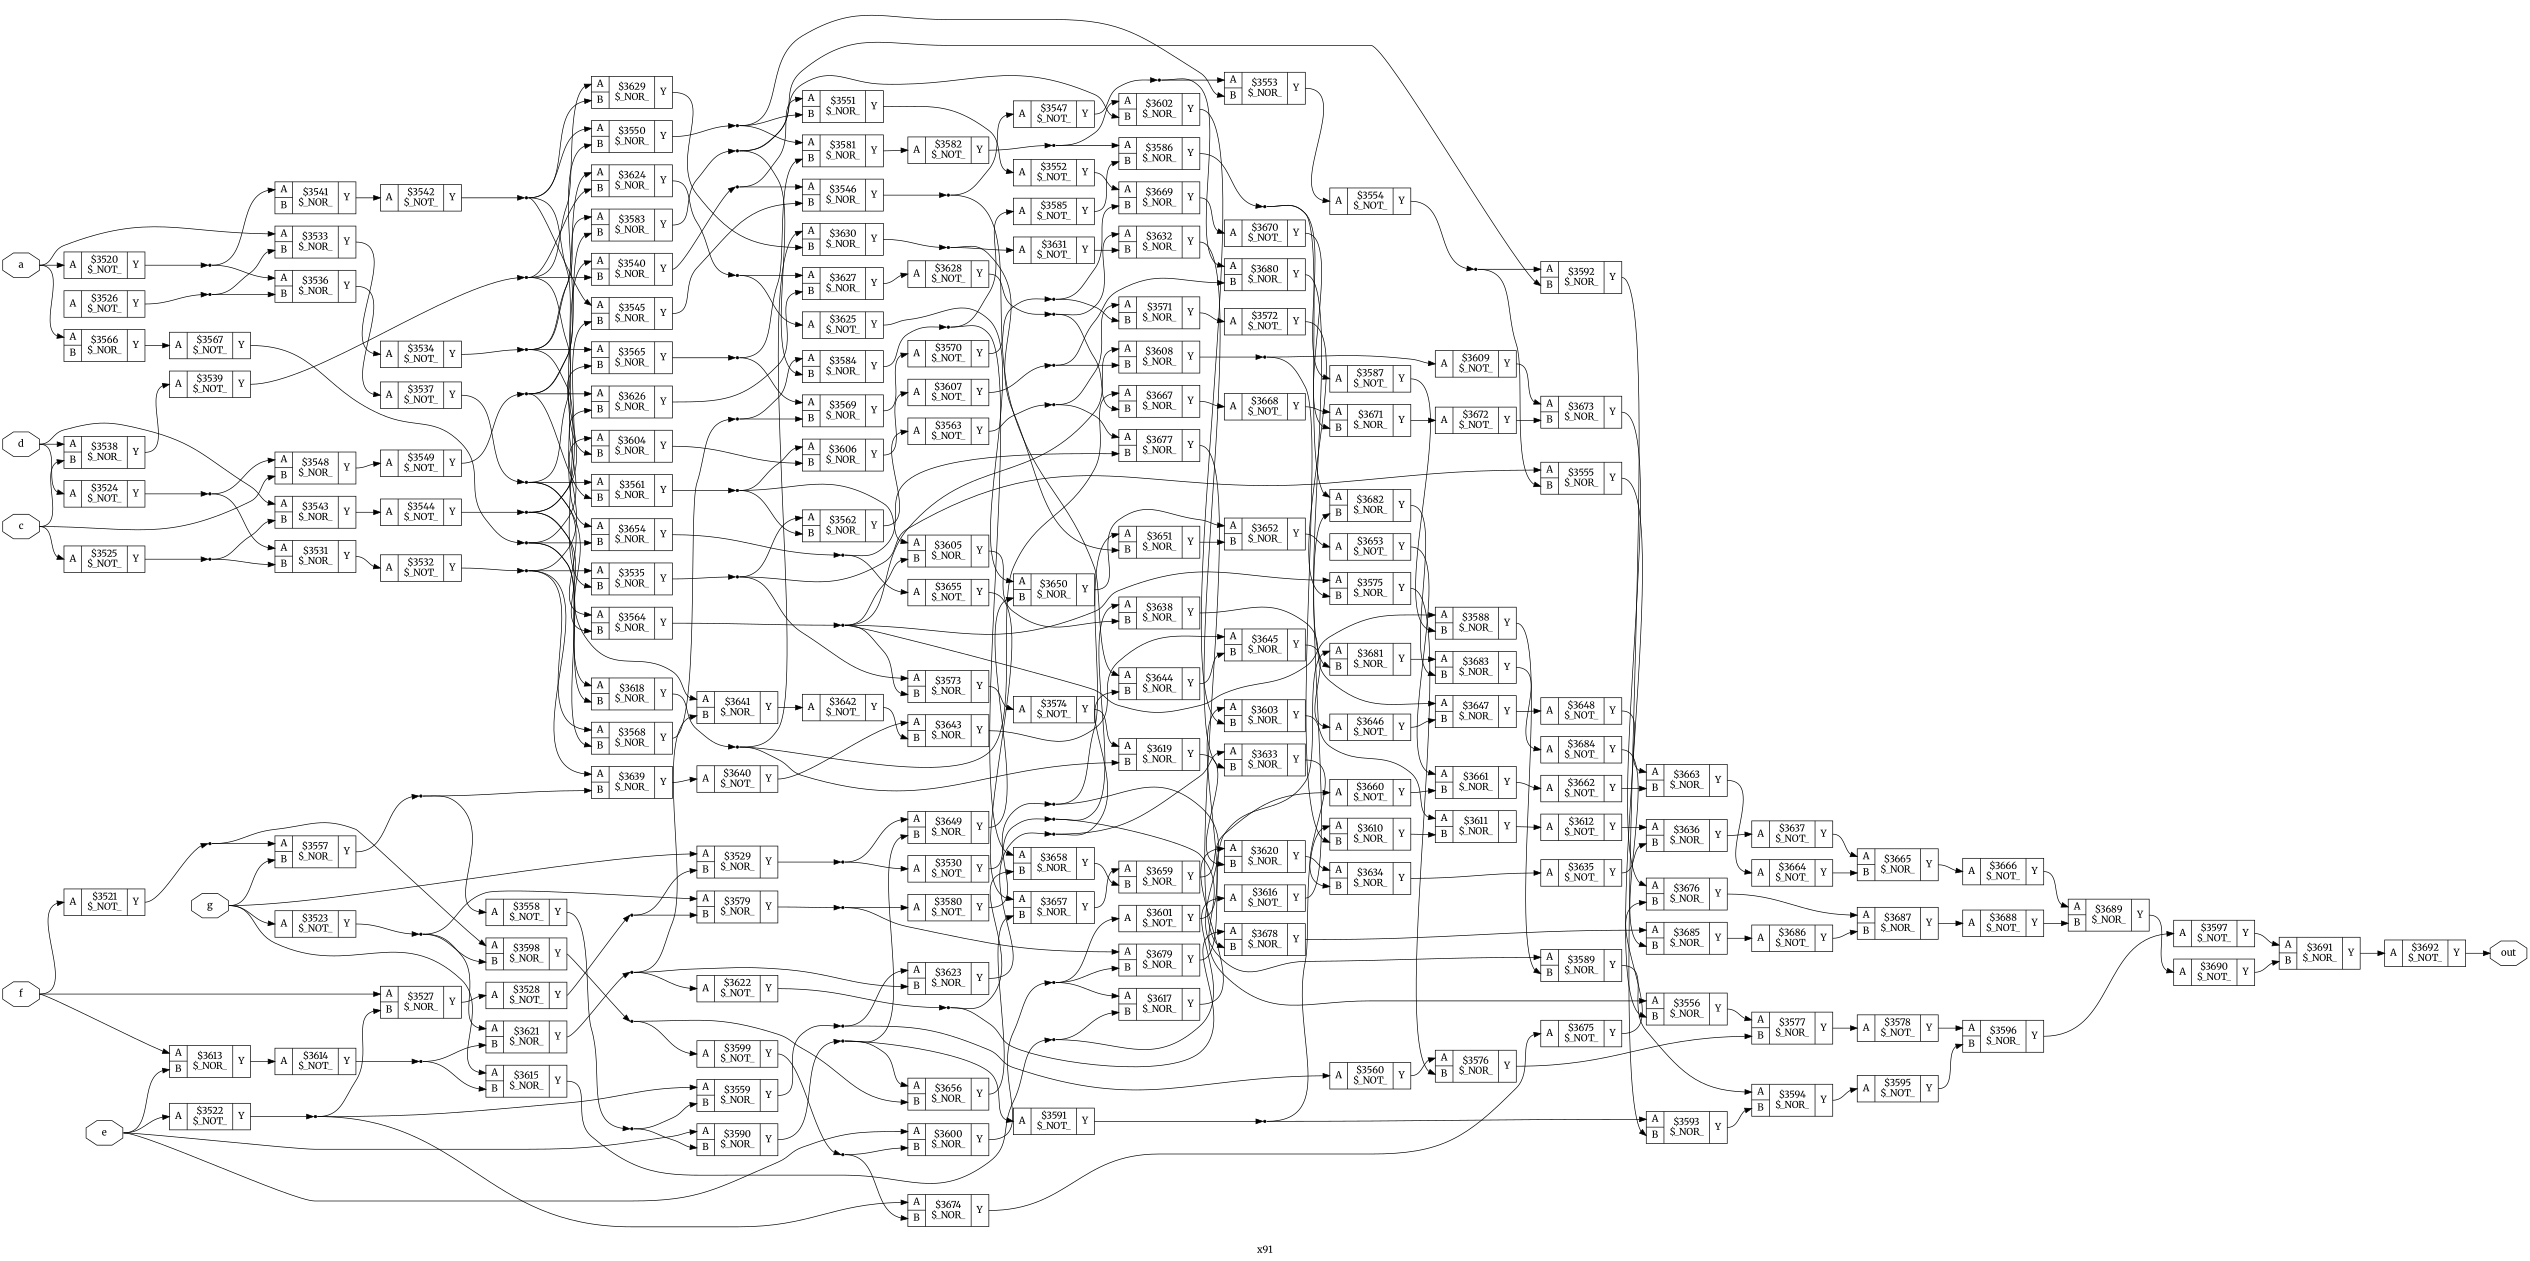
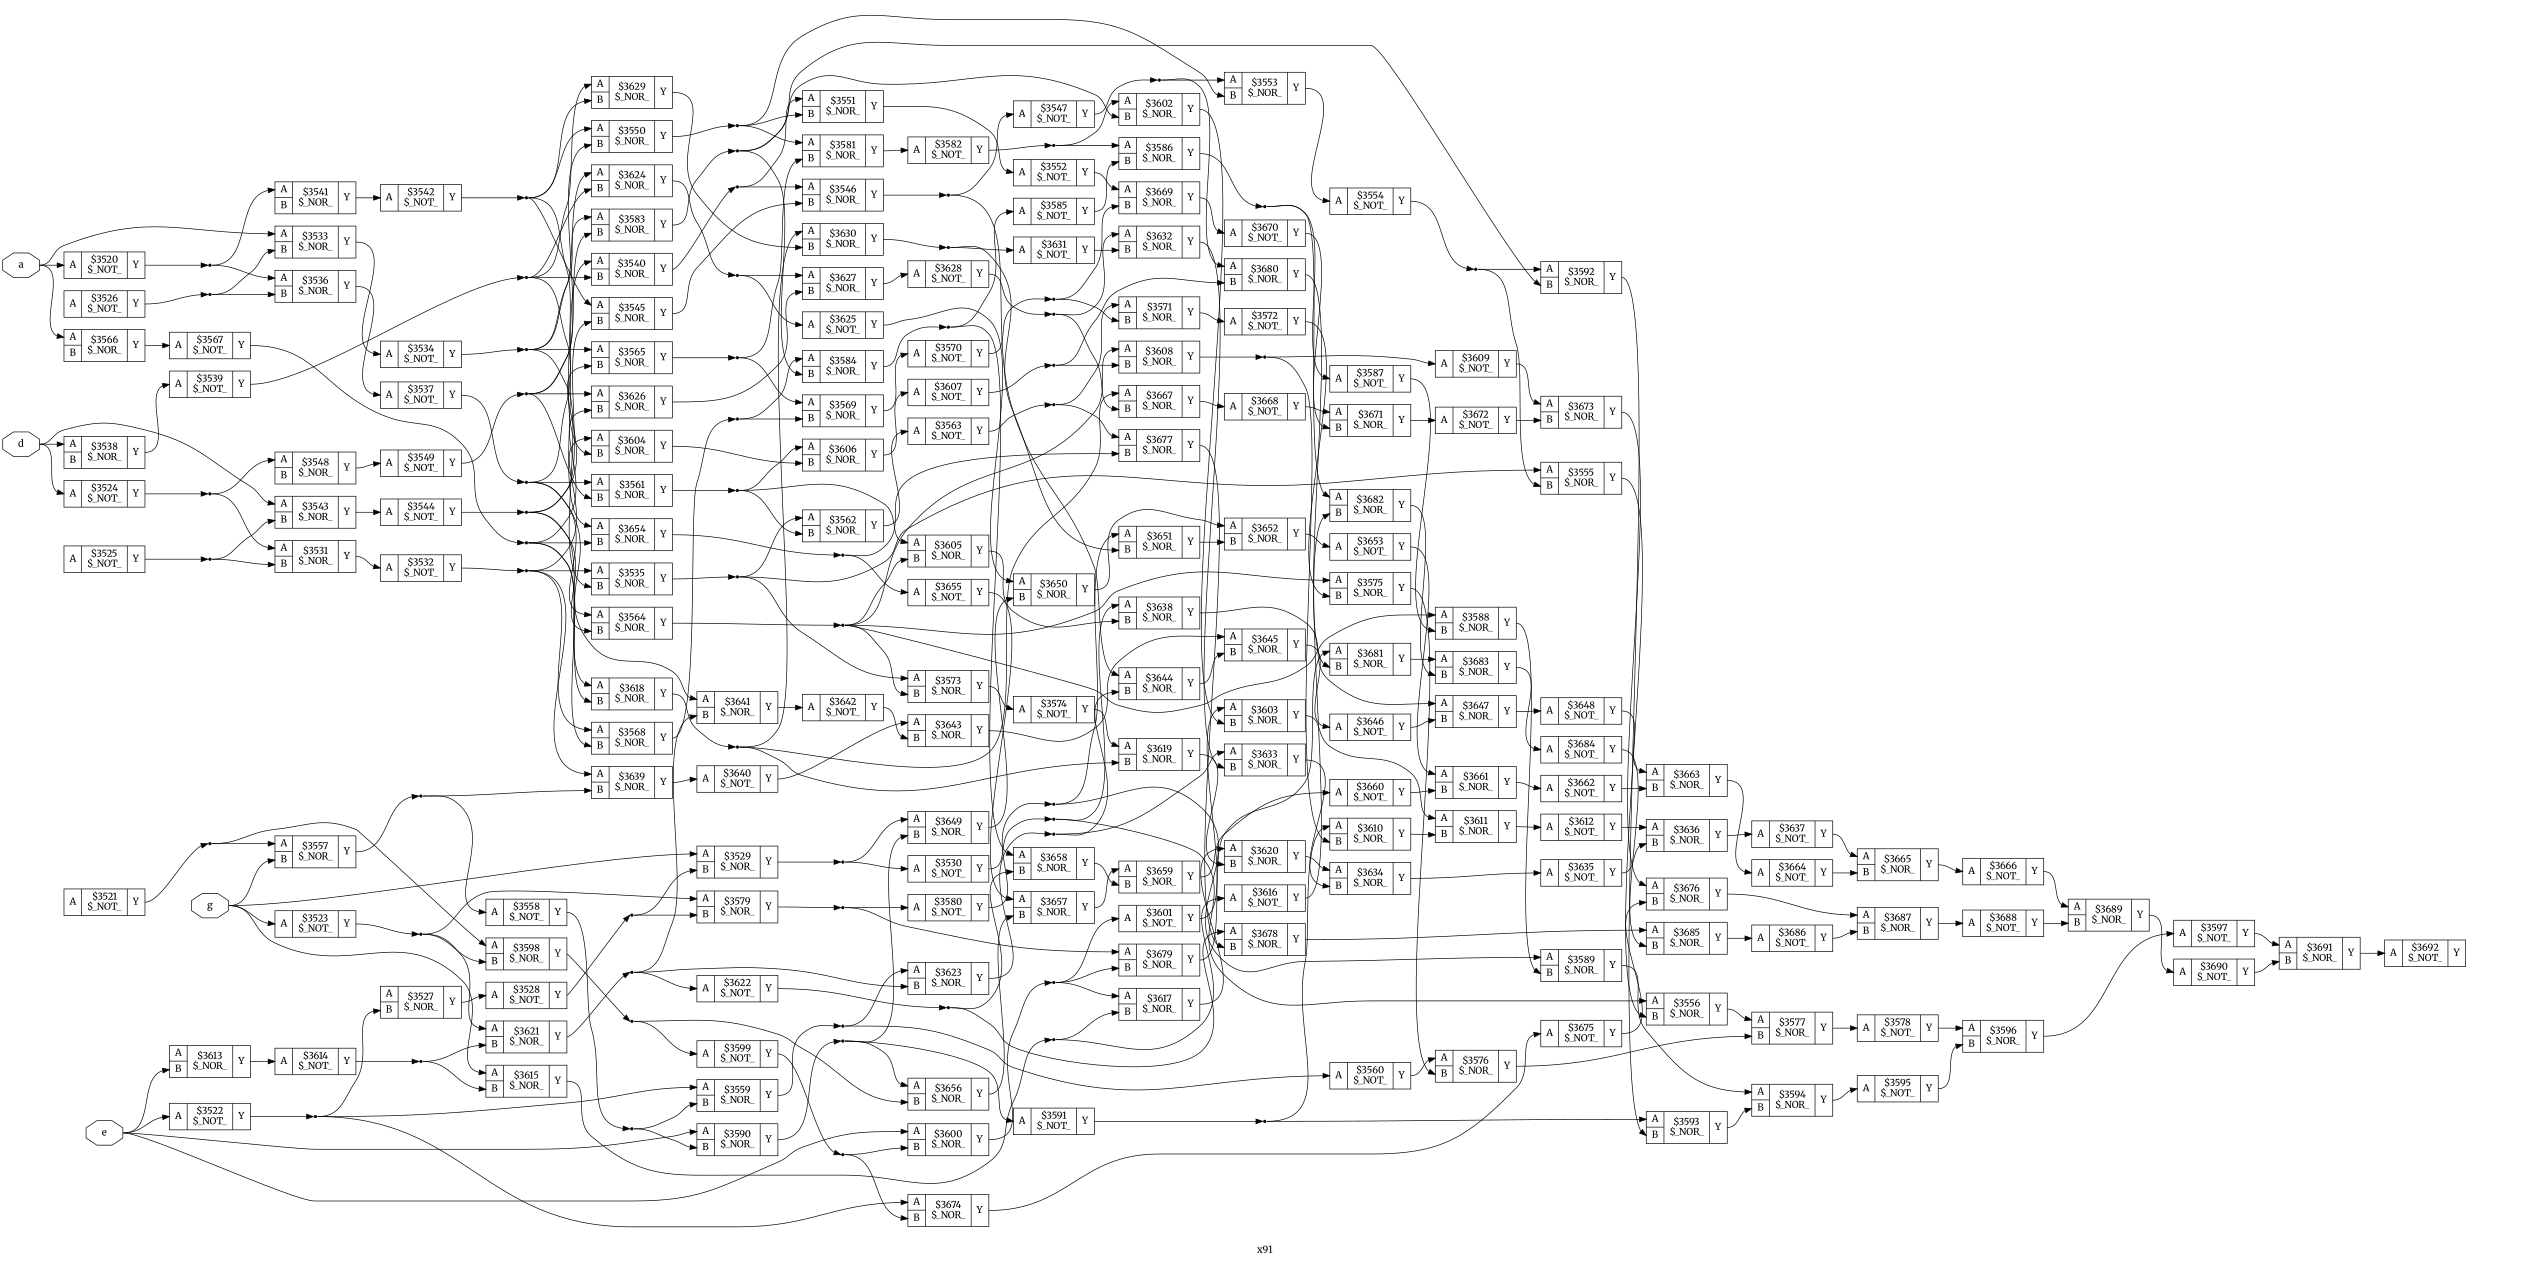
node "c": removed
node "out": removed
node "f": removed
